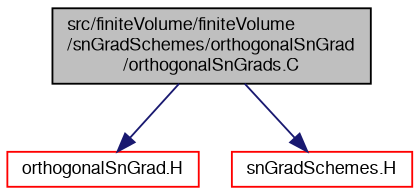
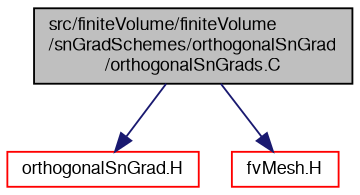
node "snGradSchemes.H": label "snGradSchemes.H" -> "fvMesh.H"
